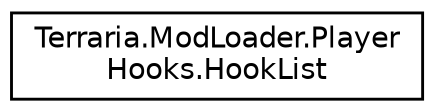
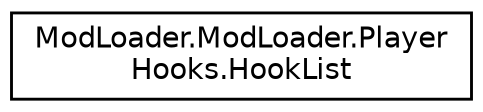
node "Terraria.ModLoader.Player Hooks.HookList": label "Terraria.ModLoader.Player Hooks.HookList" -> "ModLoader.ModLoader.Player Hooks.HookList"
